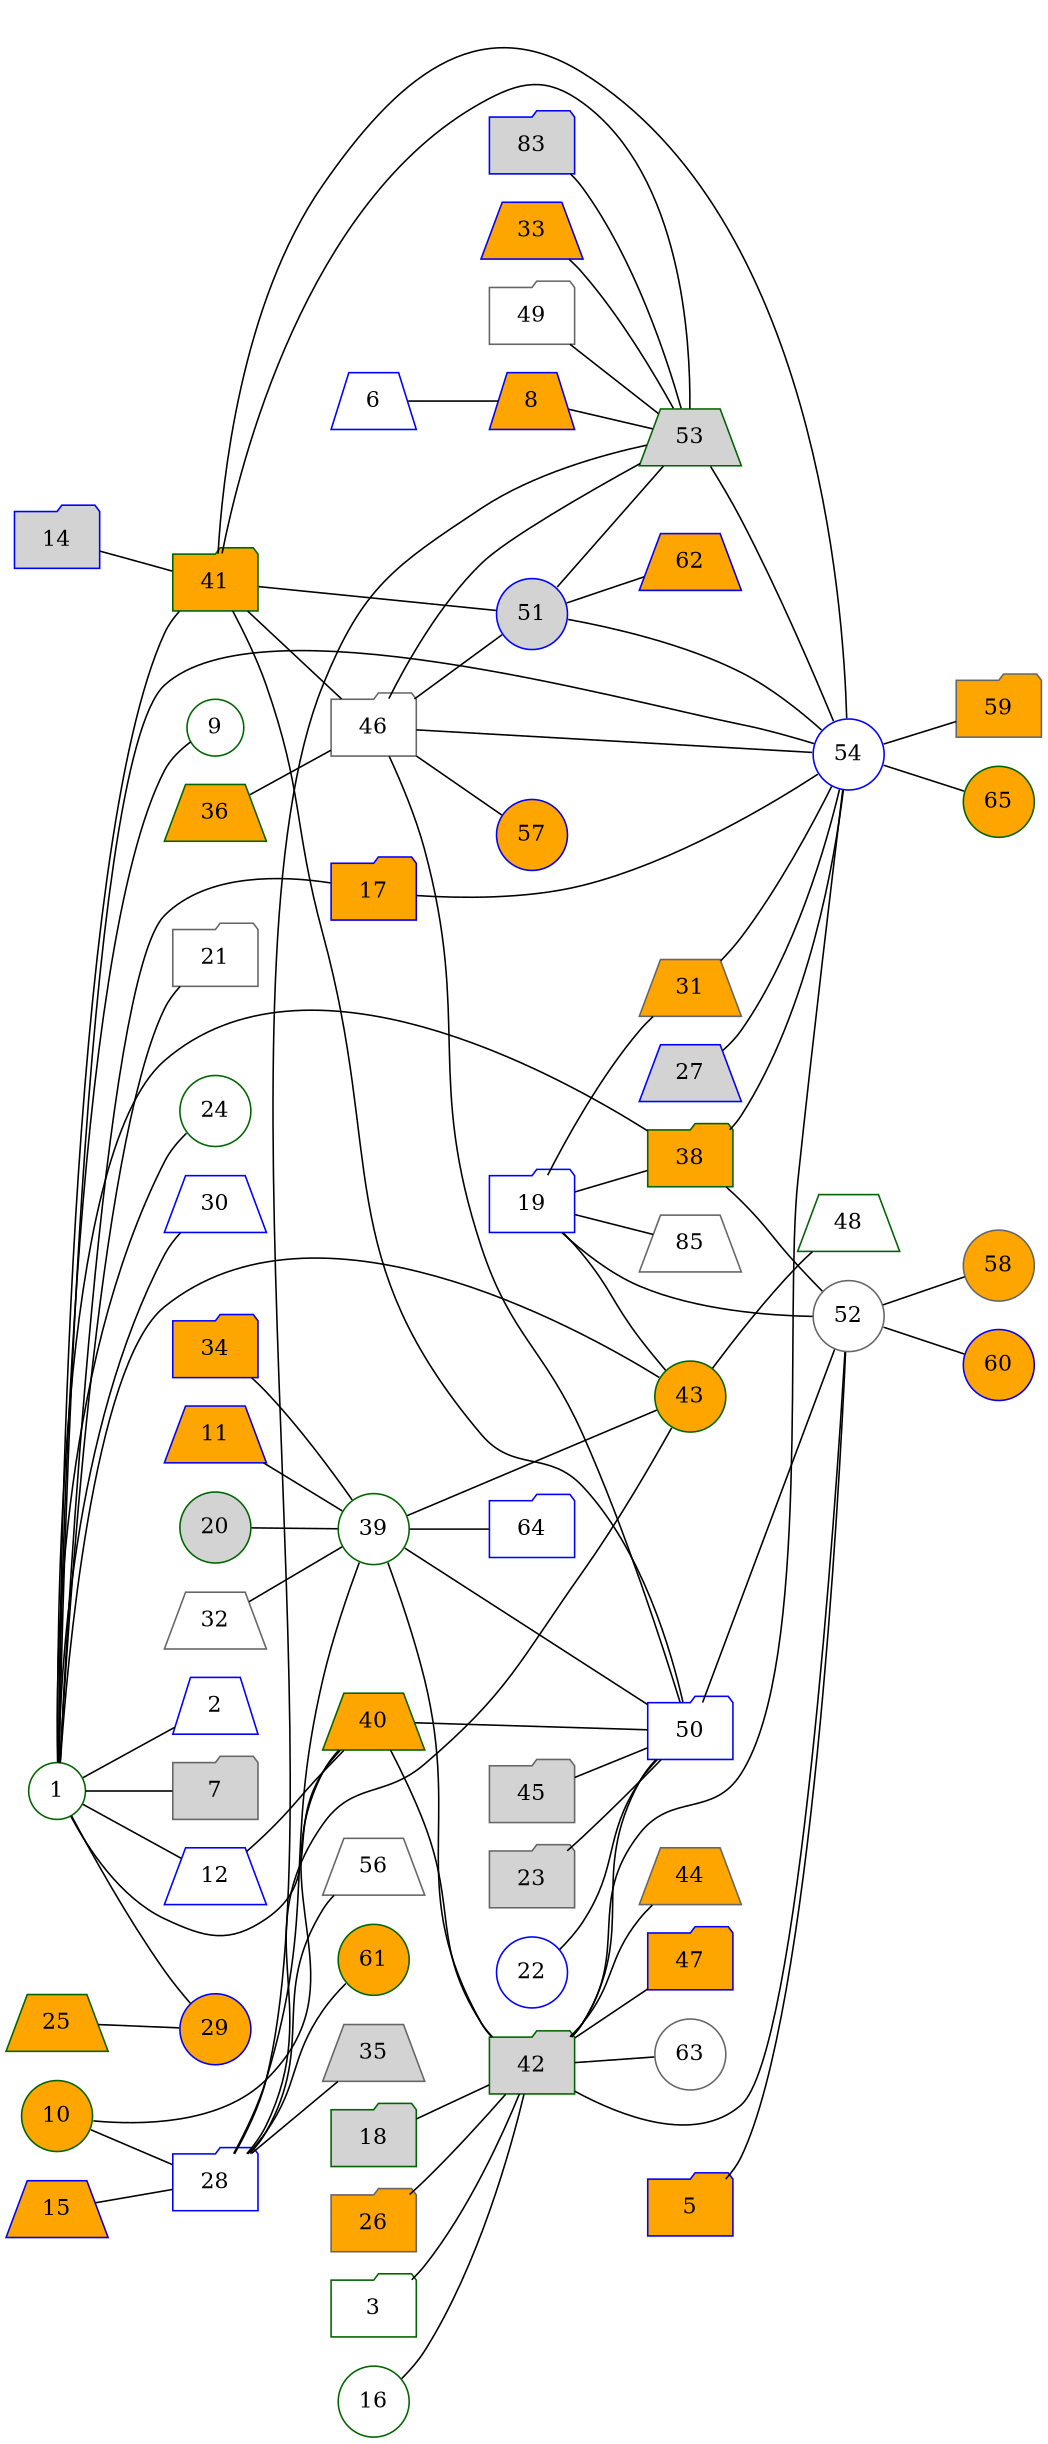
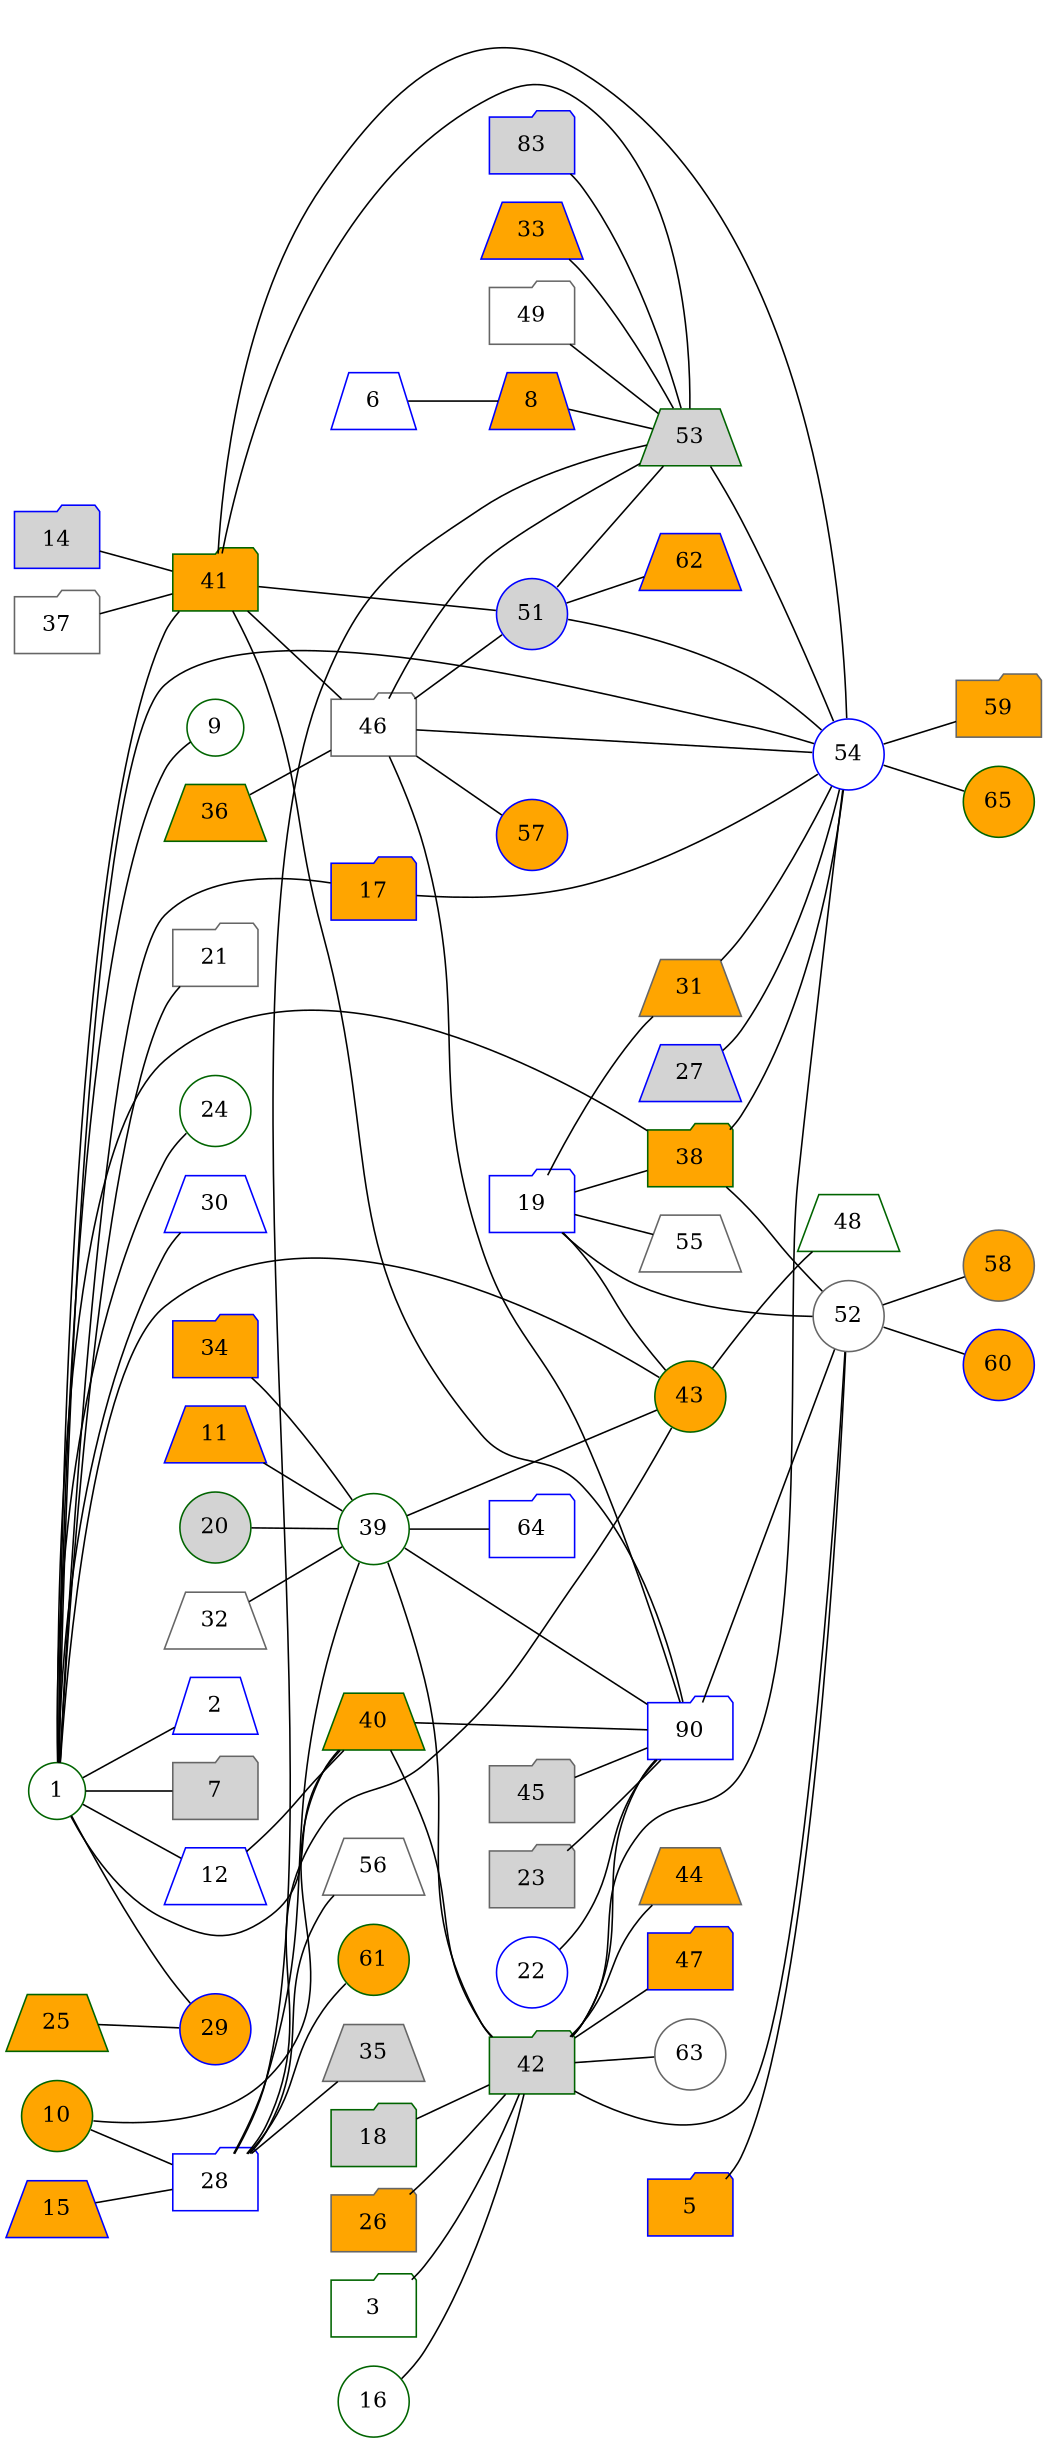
node "37": added
node "85": label "85" -> "55"
node "50": label "50" -> "90"
